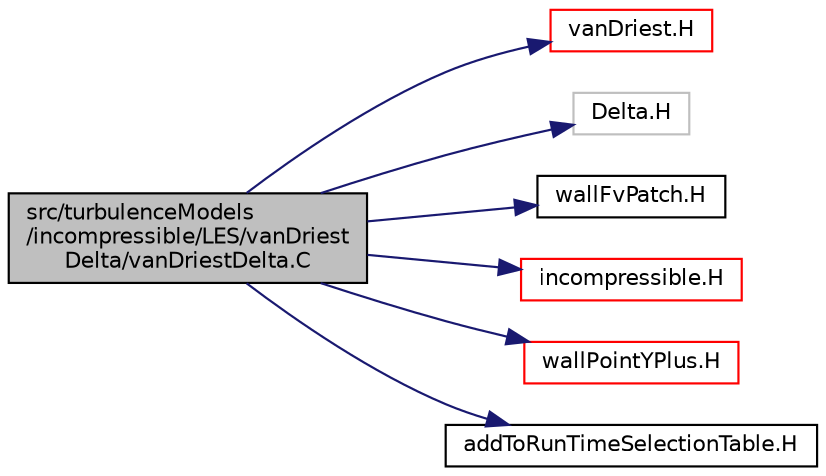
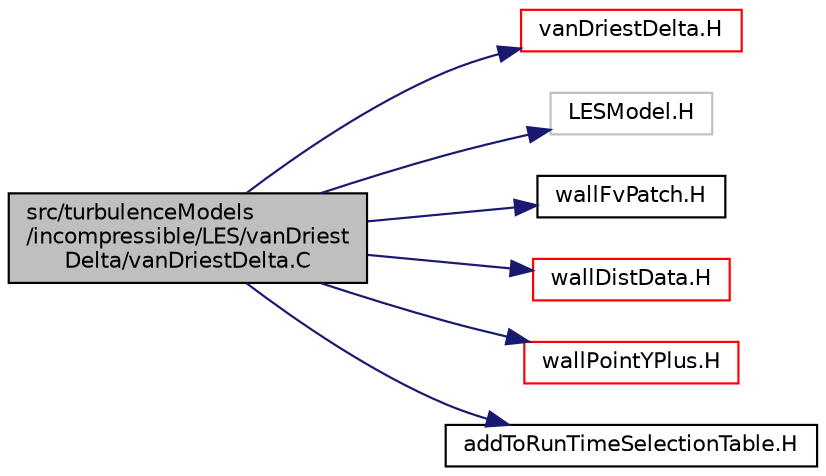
node "vanDriest.H": label "vanDriest.H" -> "vanDriestDelta.H"
node "Delta.H": label "Delta.H" -> "LESModel.H"
node "incompressible.H": label "incompressible.H" -> "wallDistData.H"
